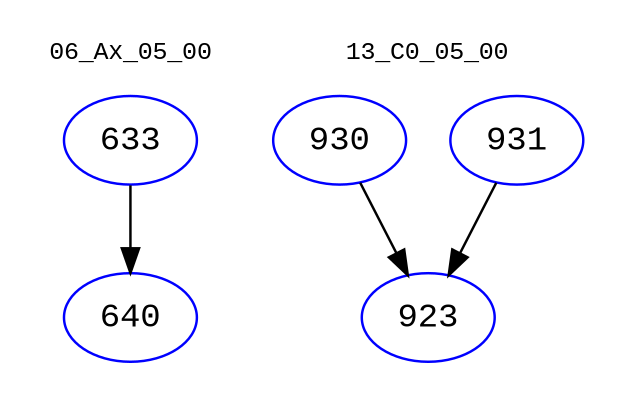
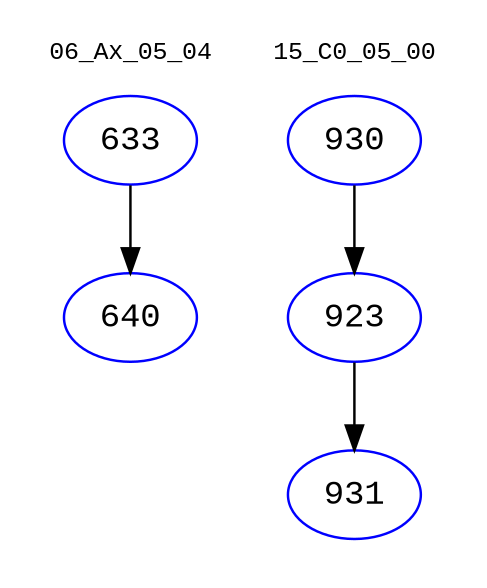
cluster "06_Ax_05_00": label "06_Ax_05_00" -> "06_Ax_05_04"
cluster "13_C0_05_00": label "13_C0_05_00" -> "15_C0_05_00"
edge "931" -> "923": reversed
